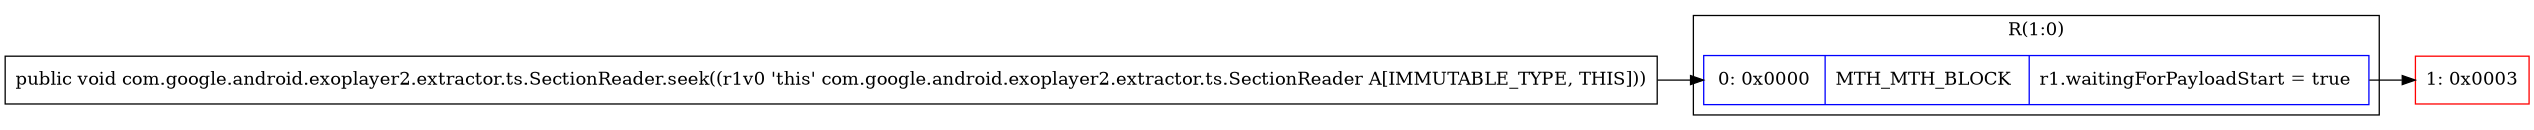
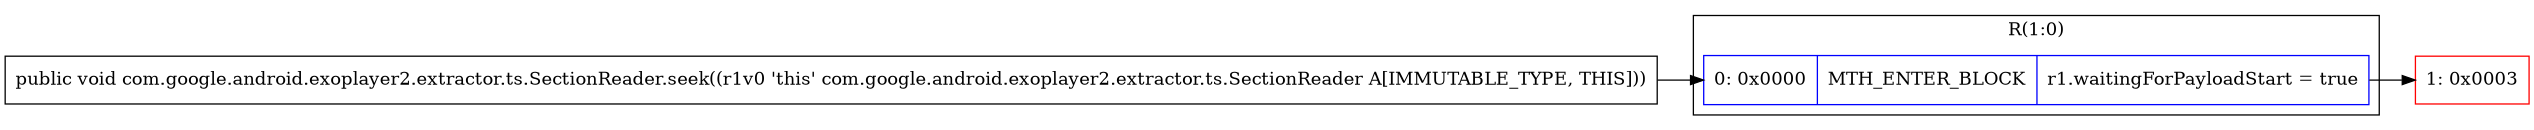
node "0: 0x0000": text "MTH_MTH_BLOCK" -> "MTH_ENTER_BLOCK"
